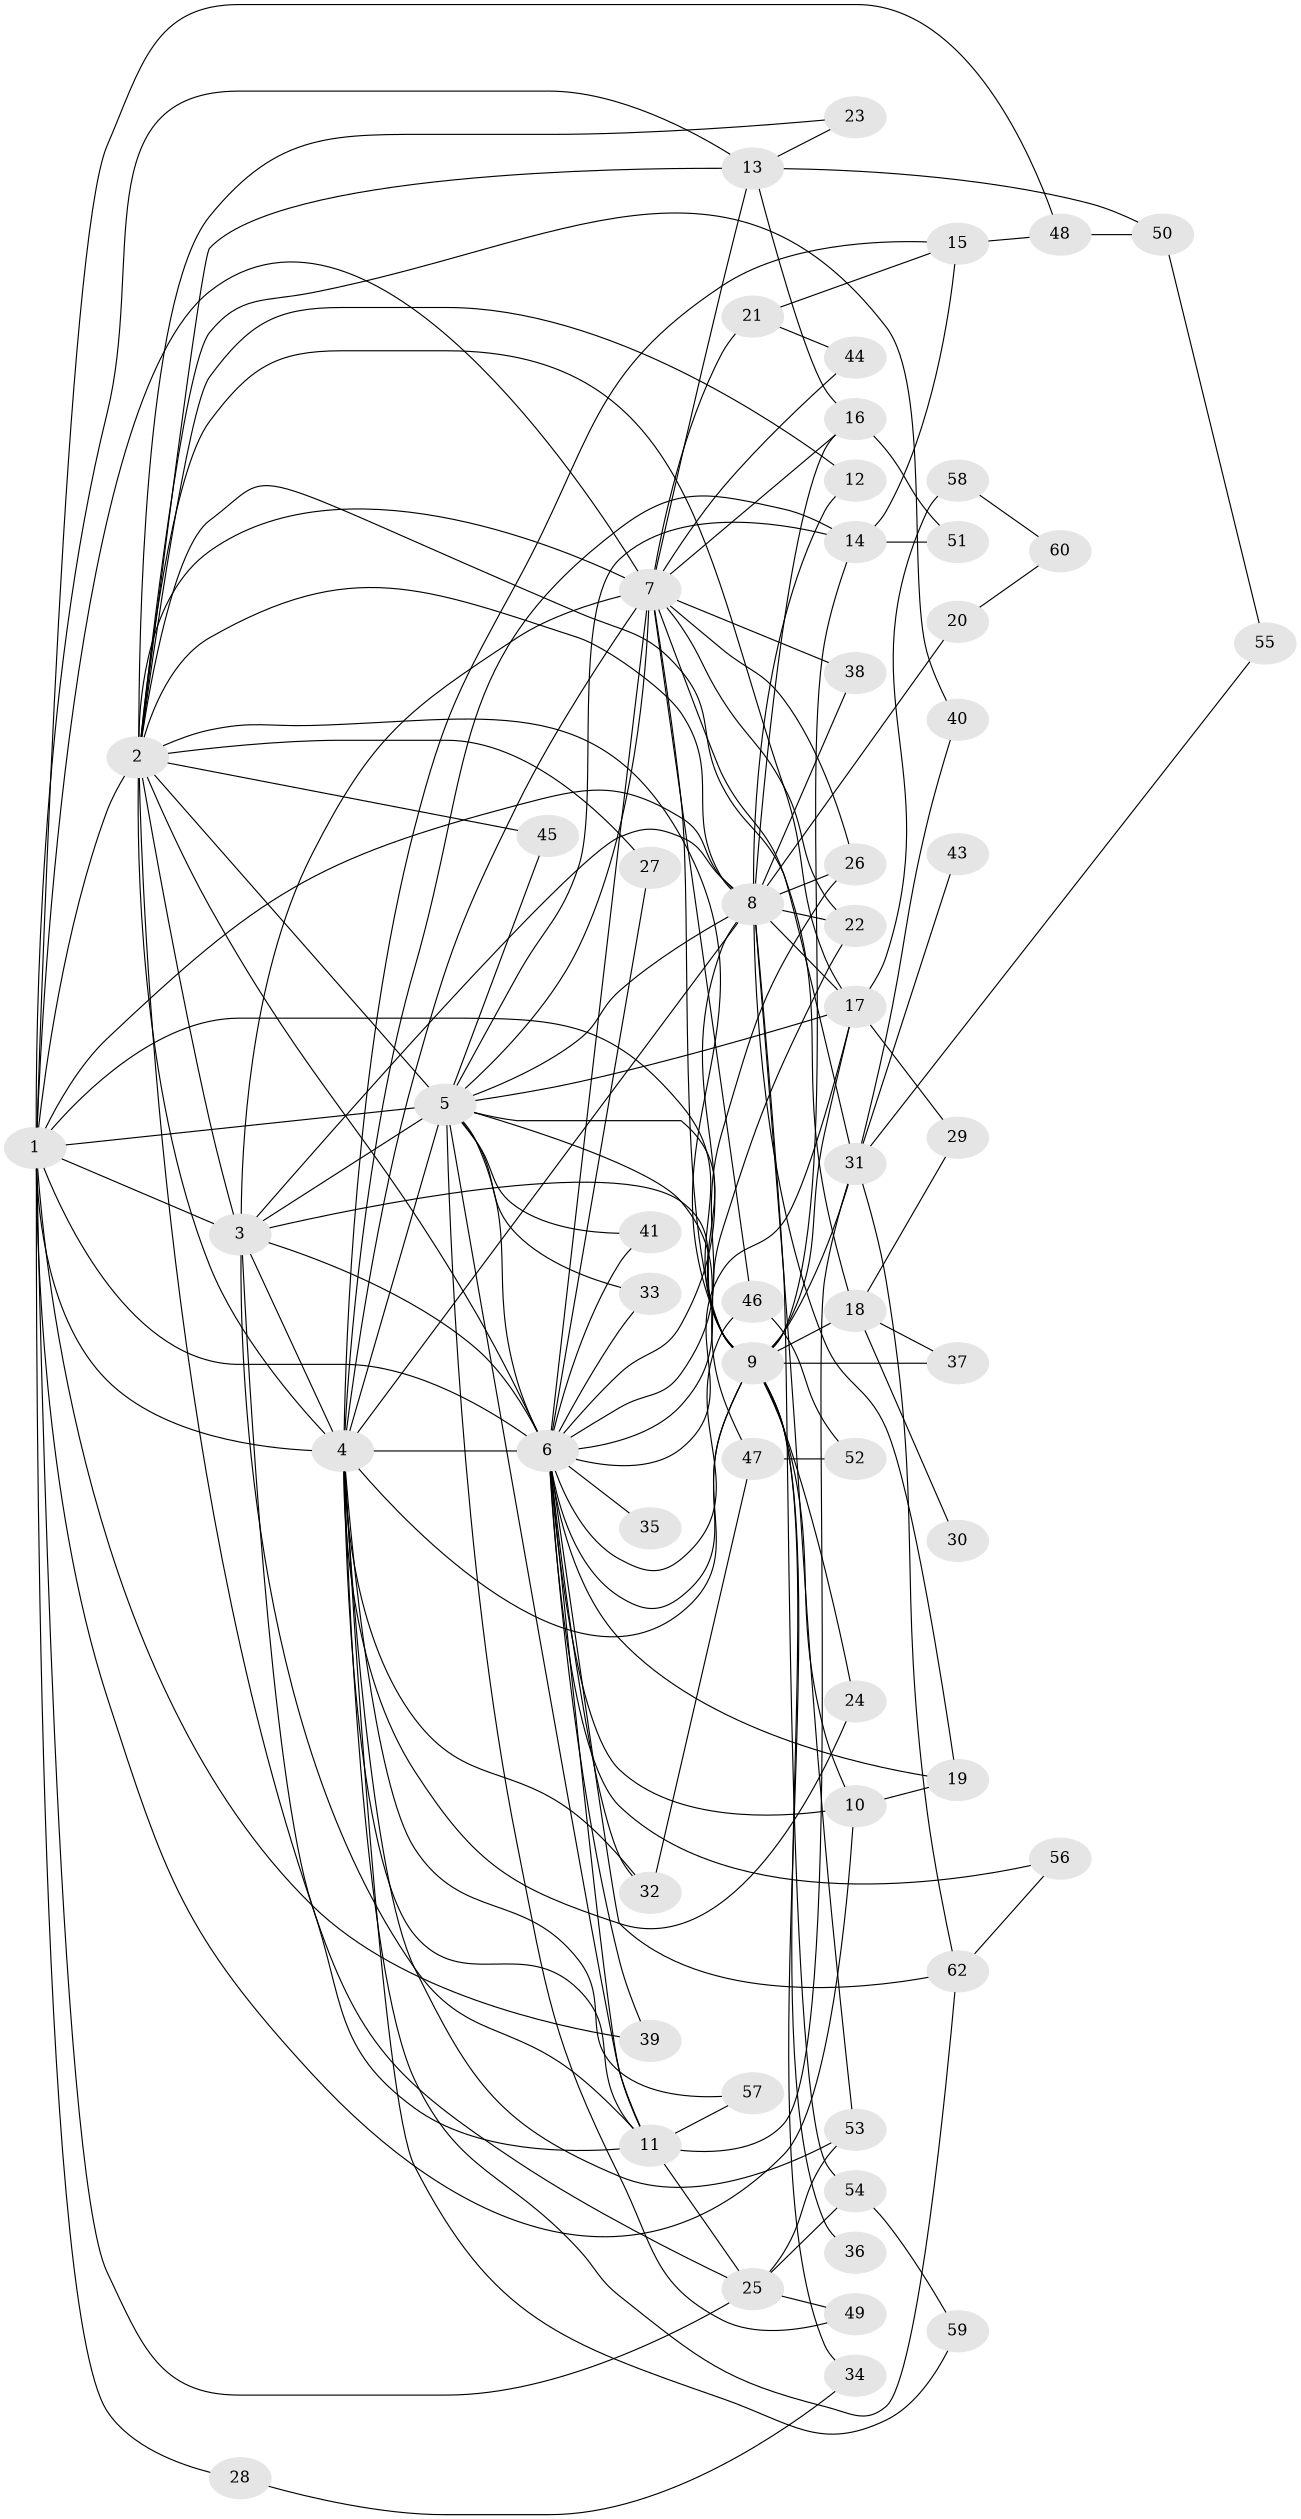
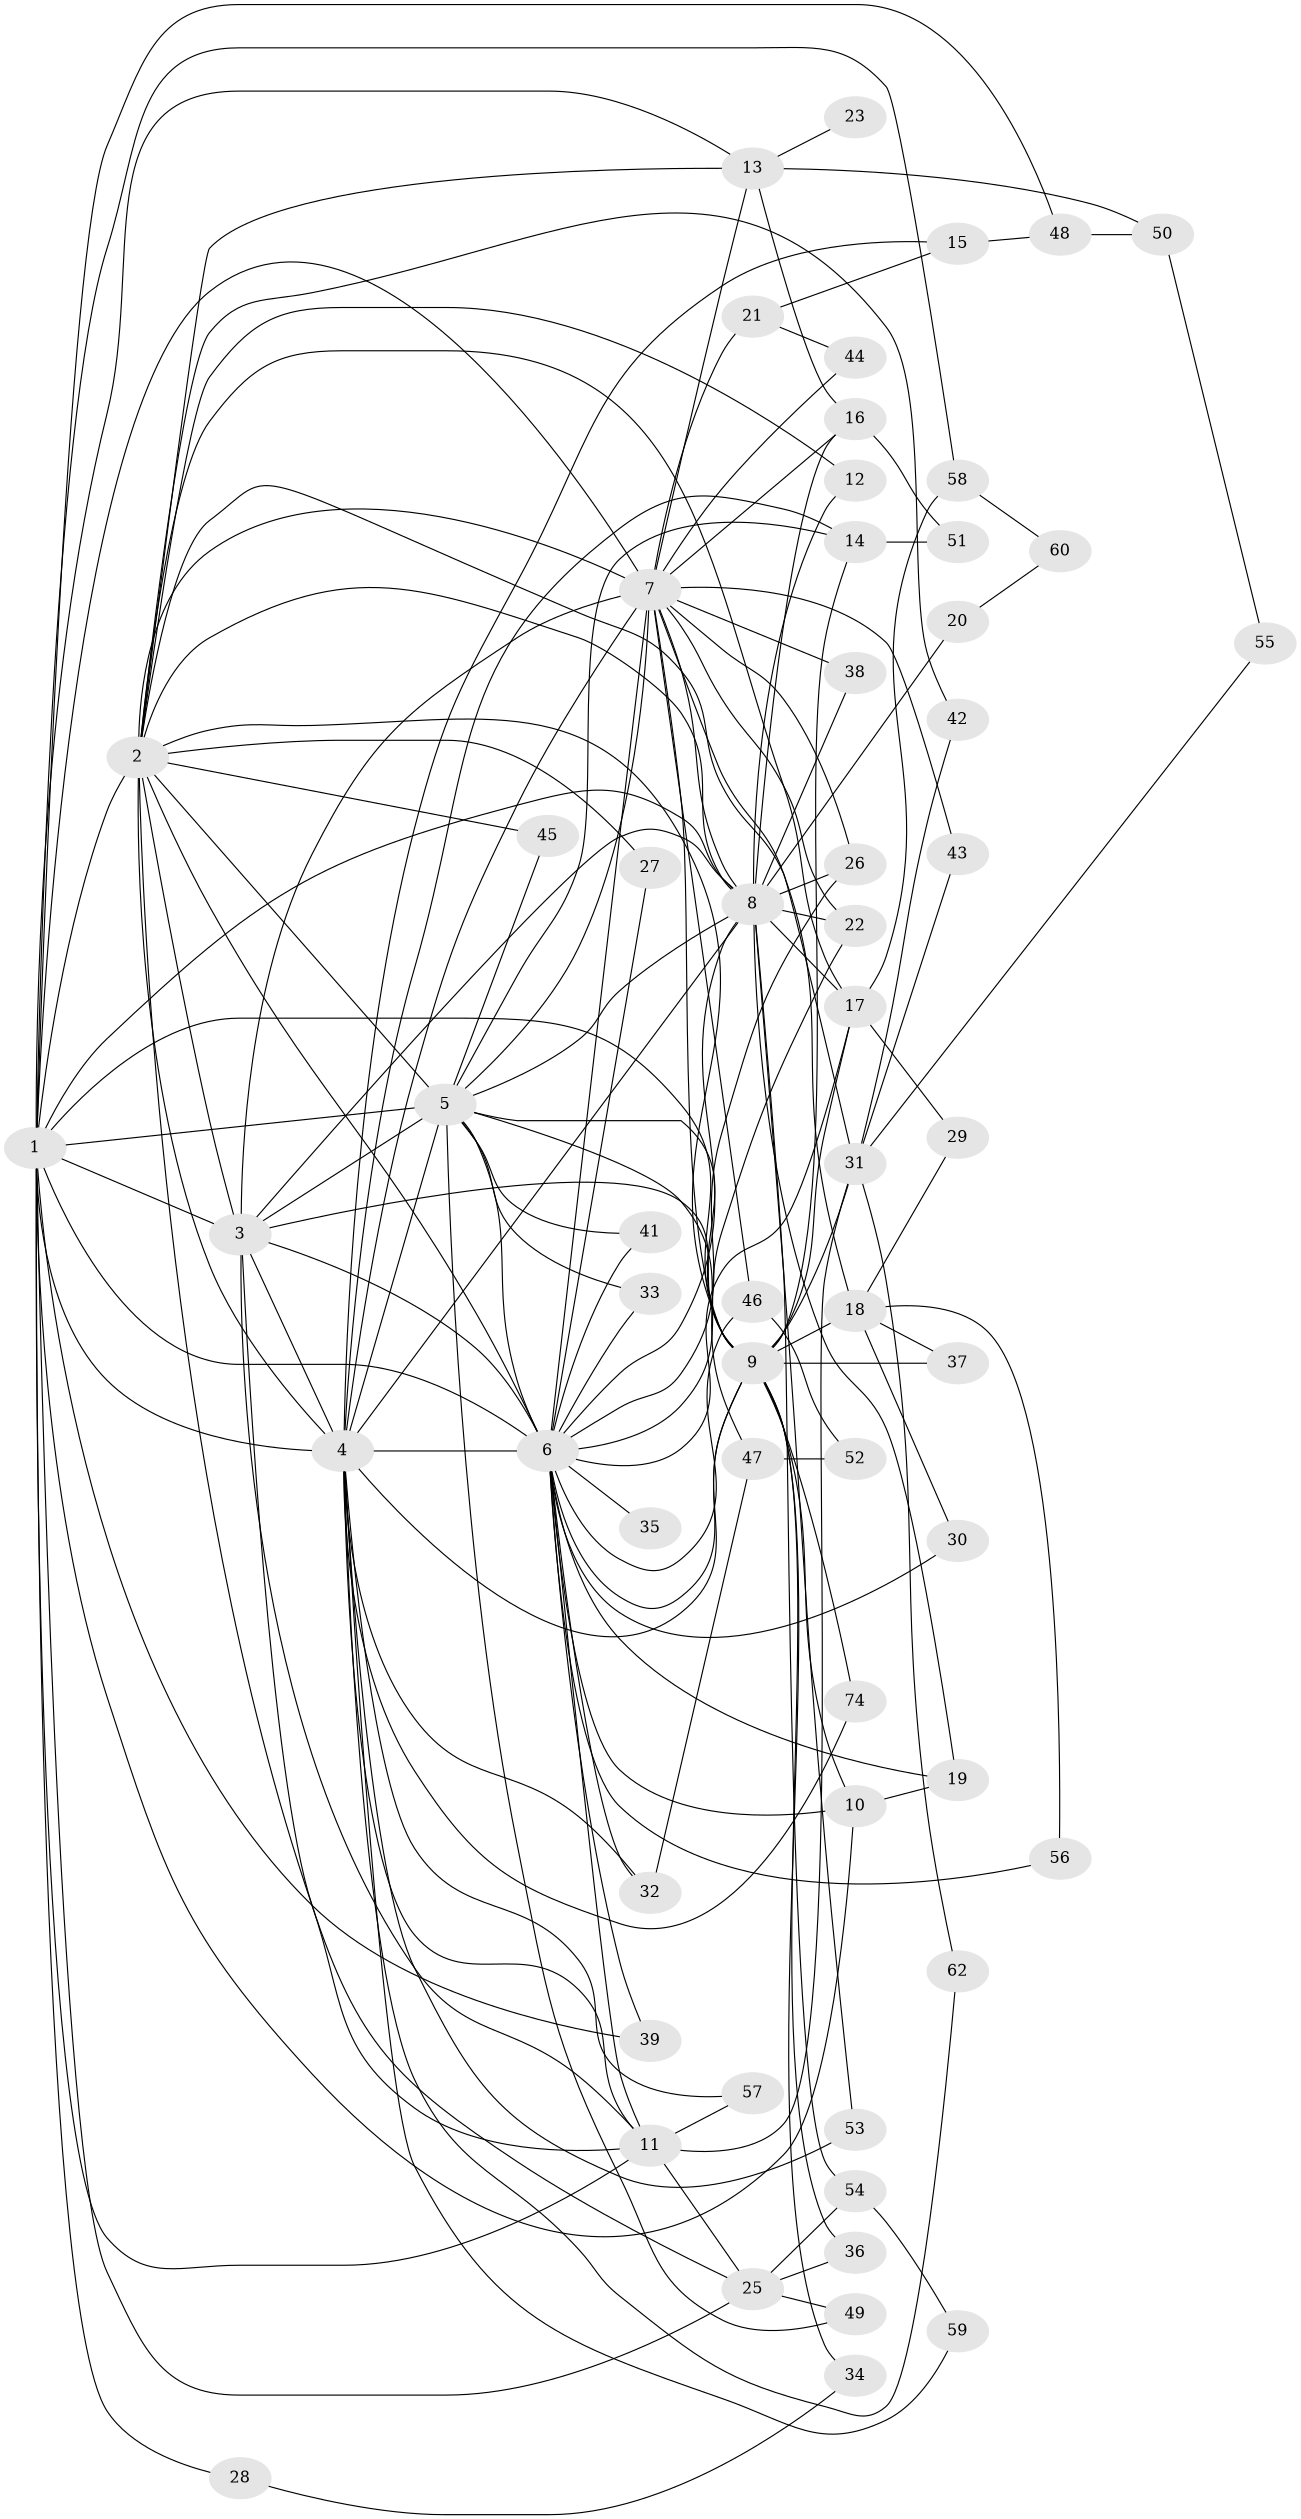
edge "58" -- "1": added
edge "23" -- "2": removed
edge "15" -- "14": removed
edge "7" -- "43": added
node "40": label "40" -> "42"
edge "7" -- "8": added
edge "17" -- "5": removed
edge "5" -- "11": now "1" -- "11"
node "24": label "24" -> "74"
edge "6" -- "62": now "6" -- "30"
edge "56" -- "62": now "56" -- "18"
edge "53" -- "25": now "36" -- "25"
